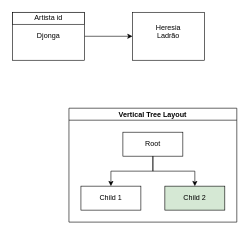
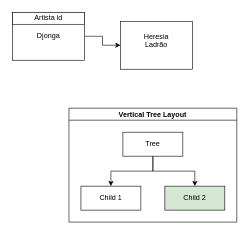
node "Heresia Ladrão": moved (168, 36) -> (156, 45)
node "Root": label "Root" -> "Tree"
